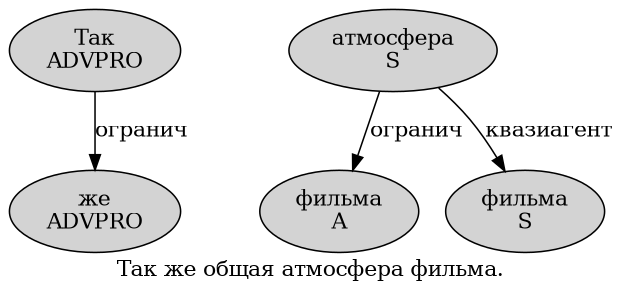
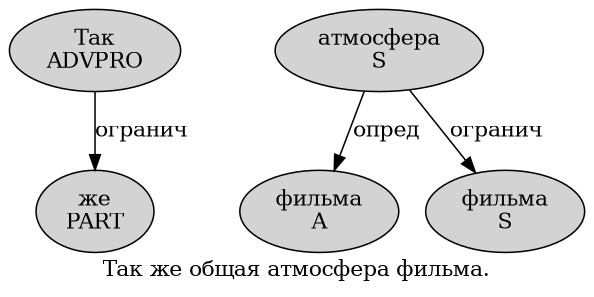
edge "атмосфера S" -> "фильма A": label "огранич" -> "опред"
edge "атмосфера S" -> "фильма S": label "квазиагент" -> "огранич"
node "же ADVPRO": label "же ADVPRO" -> "же PART"
